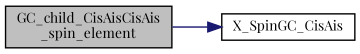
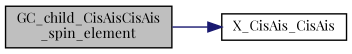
node "X_SpinGC_CisAis": label "X_SpinGC_CisAis" -> "X_CisAis_CisAis"
